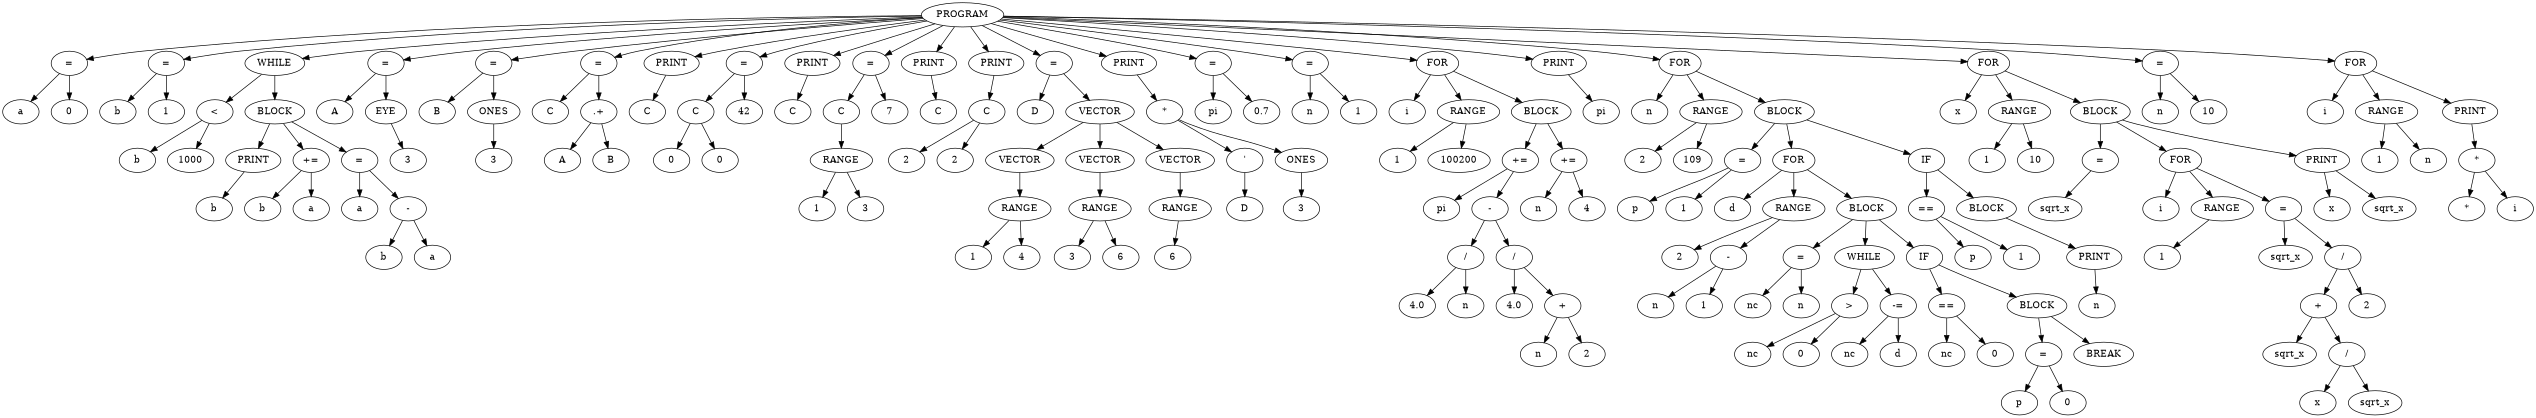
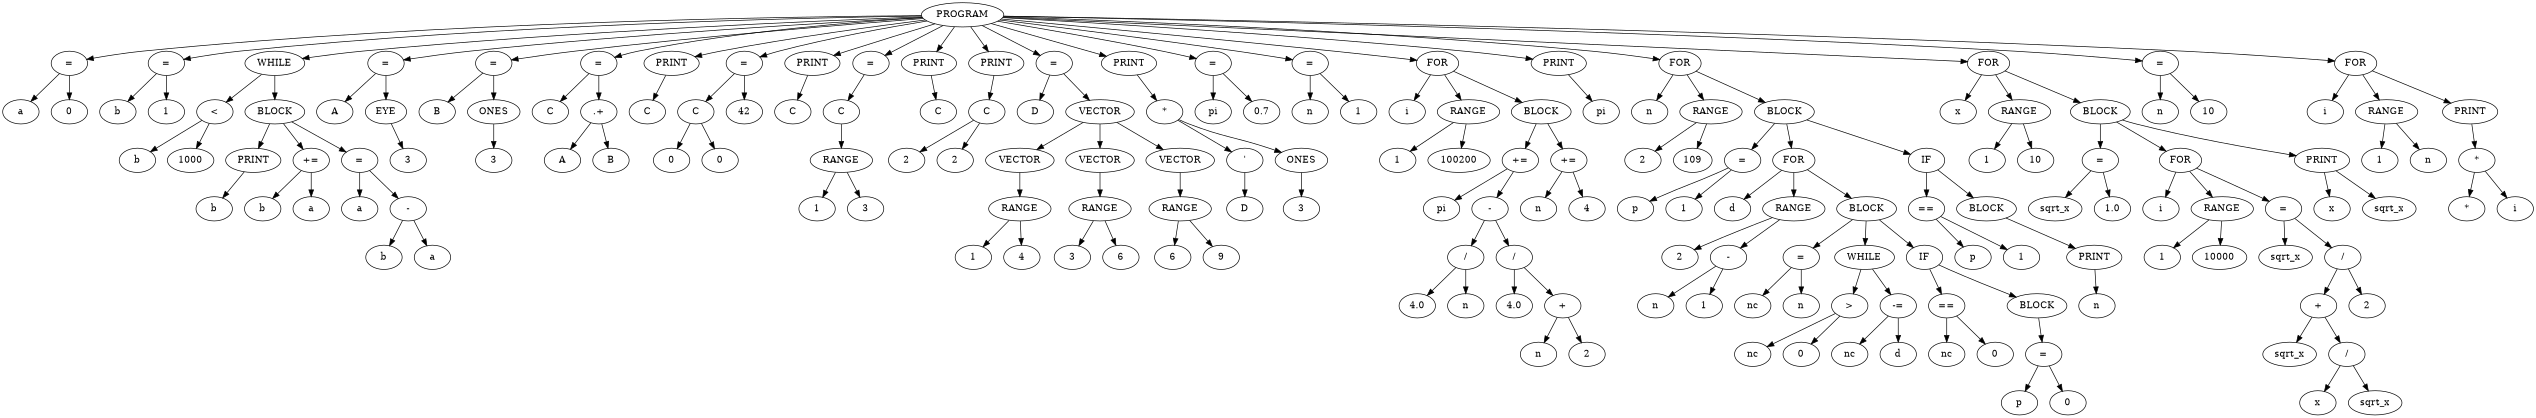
node "7": removed
node "1.0": added
node "9": added
node "10000": added
node "BREAK": removed
